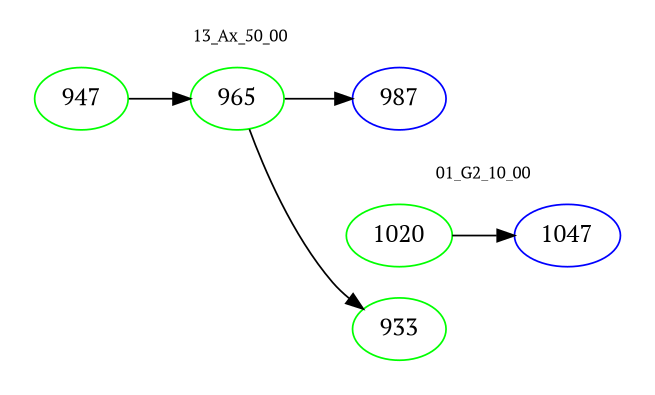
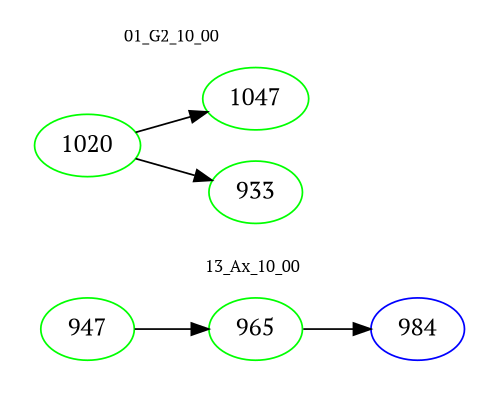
cluster "13_Ax_50_00": label "13_Ax_50_00" -> "13_Ax_10_00"
node "987": label "987" -> "984"
edge "965" -> "933": now "1020" -> "933"
node "1047": color blue -> green
